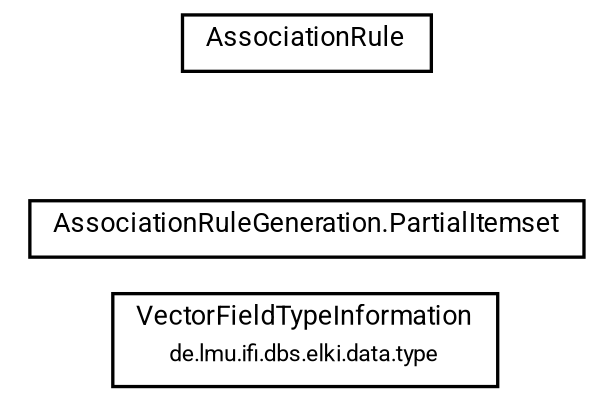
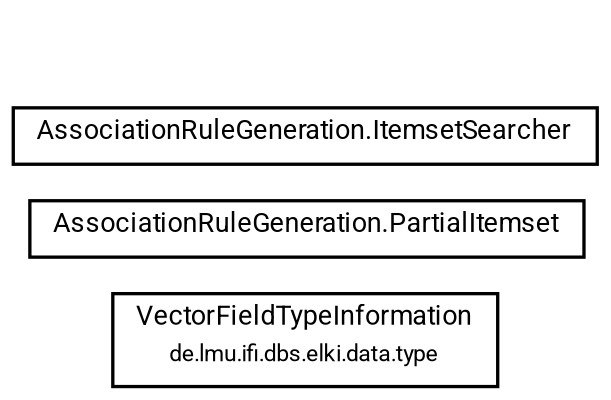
node "AssociationRule": removed
node "AssociationRuleGeneration.ItemsetSearcher": added
